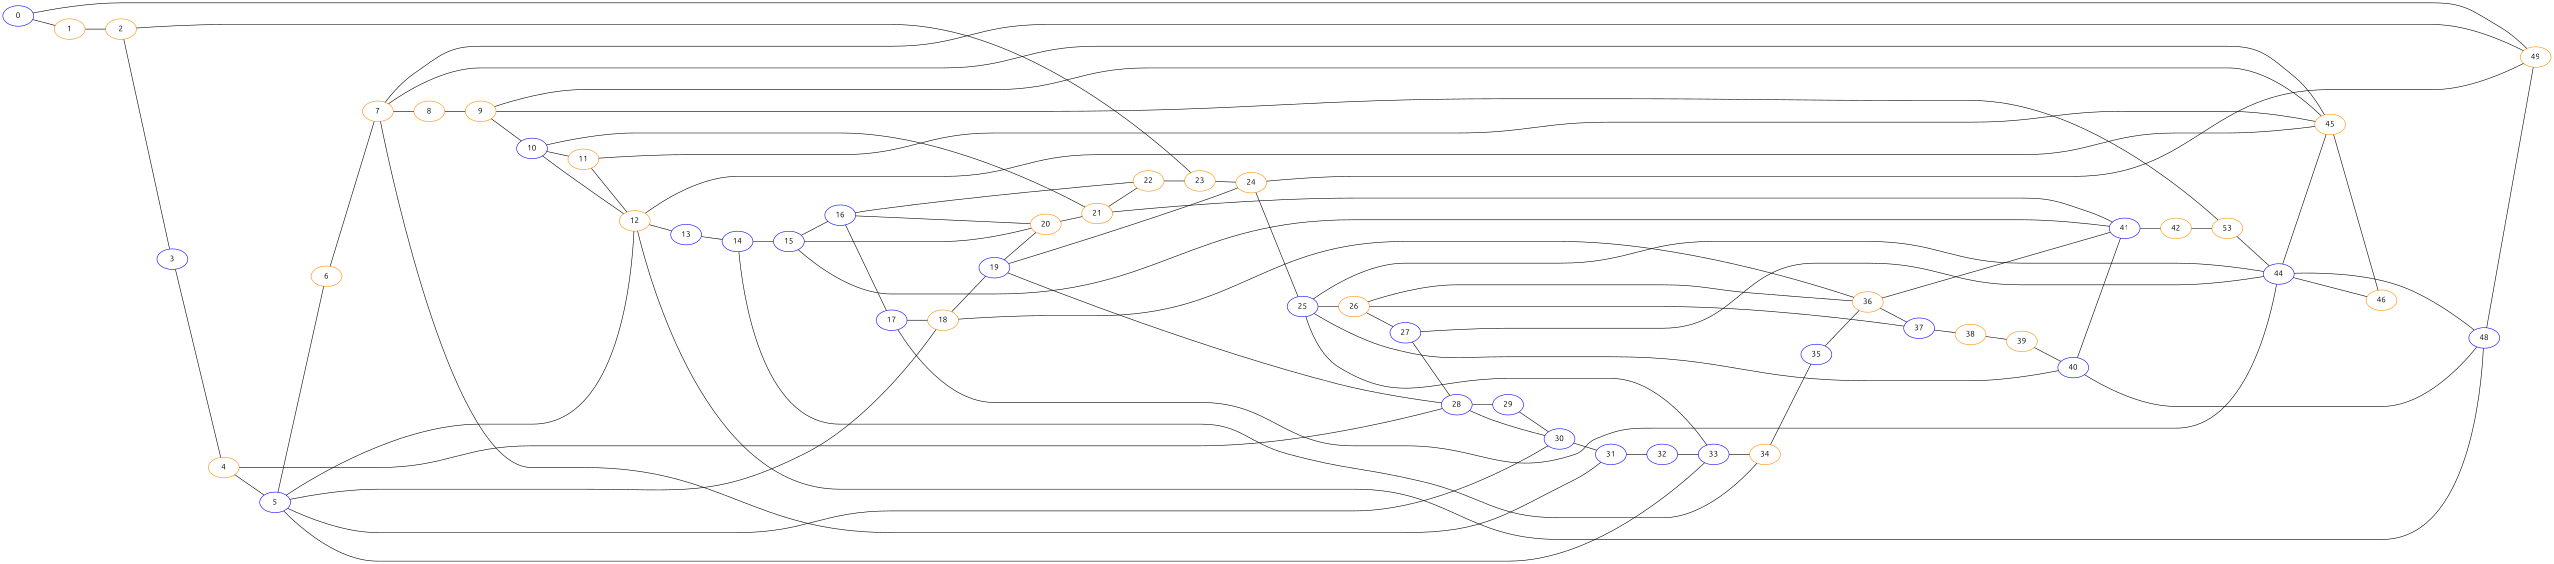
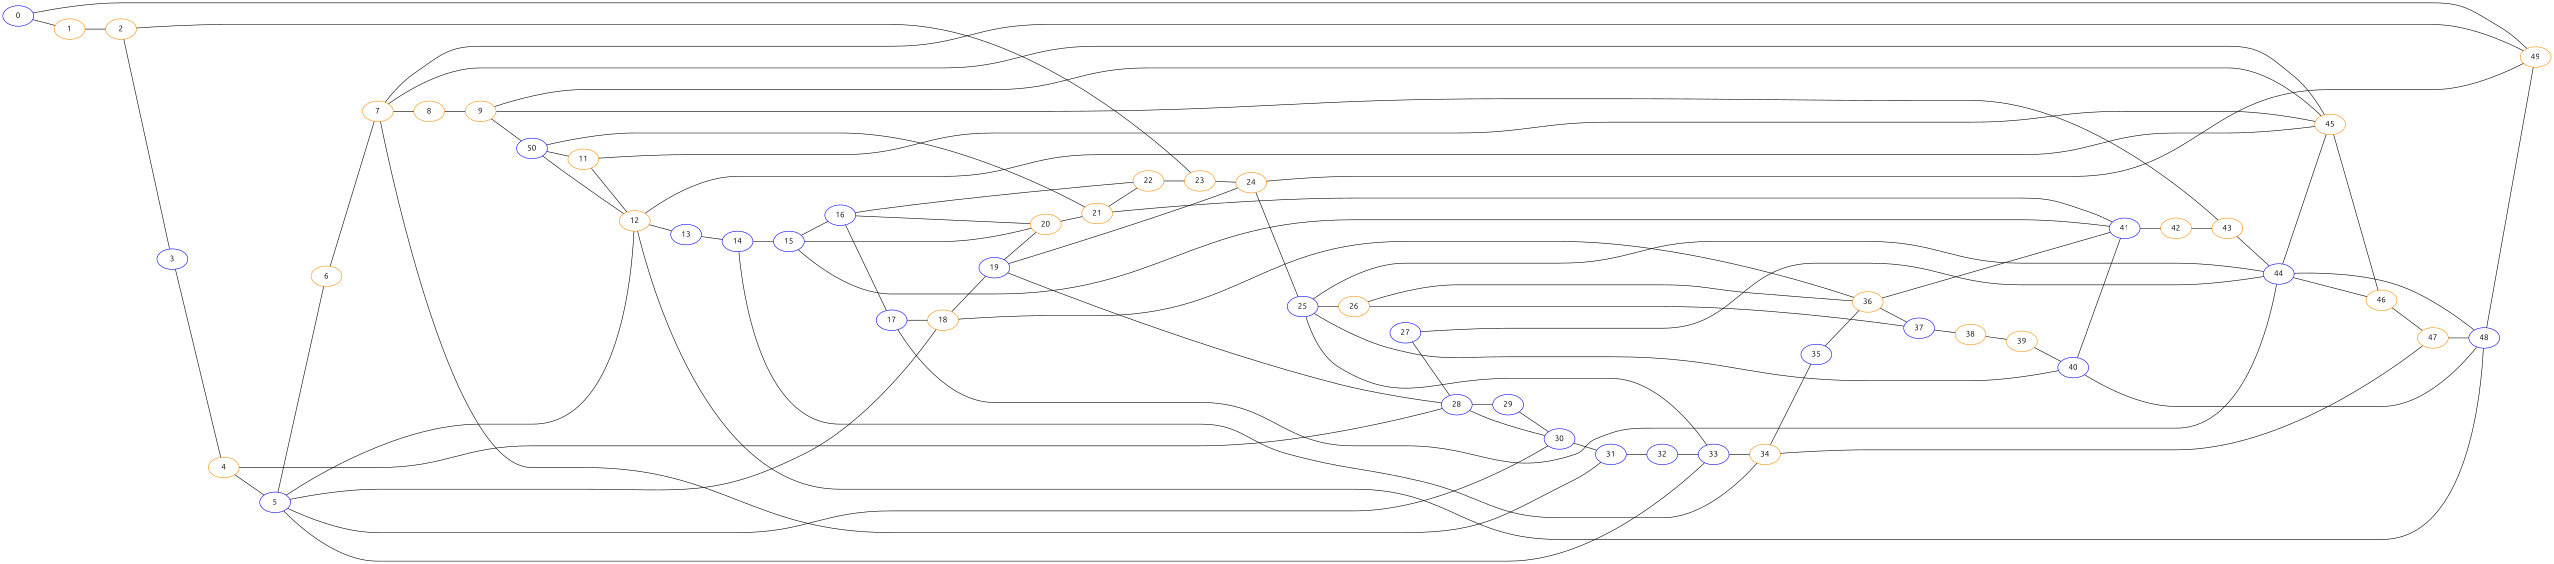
node "10": label "10" -> "50"
node "53": label "53" -> "43"
edge "26" -- "27": removed
node "47": added
